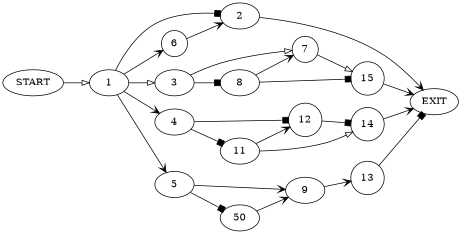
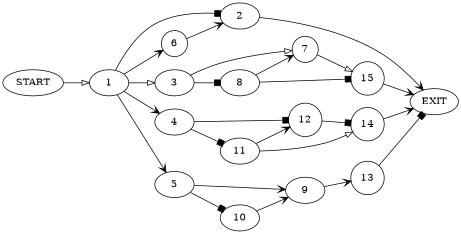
node "50": label "50" -> "10"
